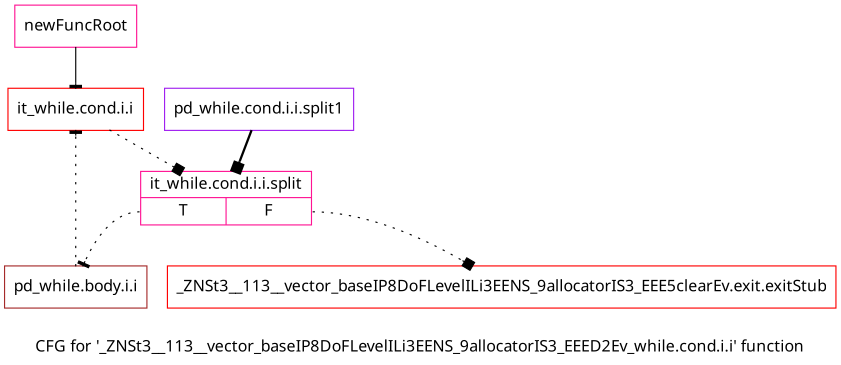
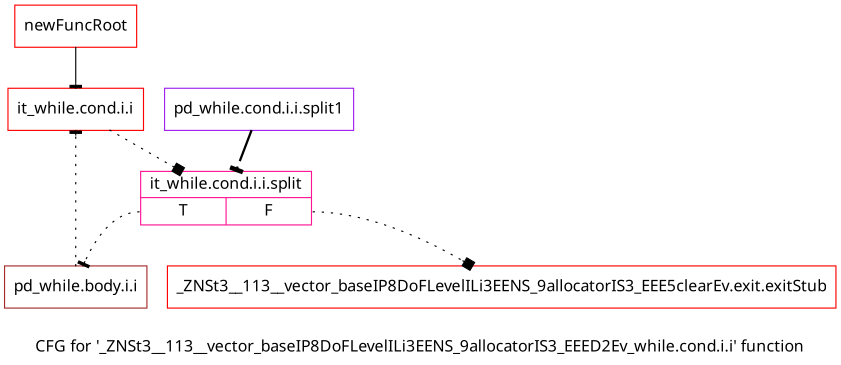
node "newFuncRoot": color deeppink -> red
edge "pd_while.cond.i.i.split1" -> "it_while.cond.i.i.split": arrowhead box -> tee
